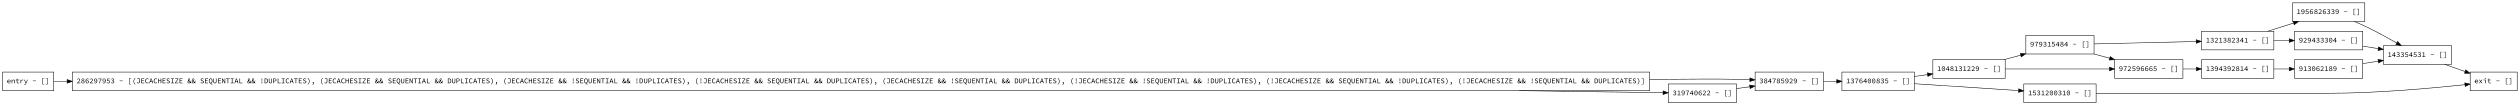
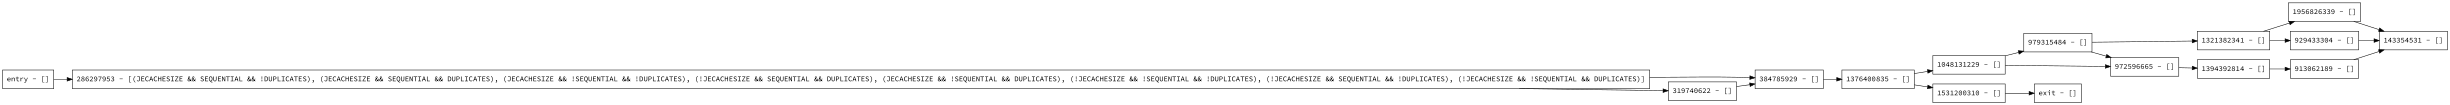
edge "143354531 - []" -> "exit - []": removed
